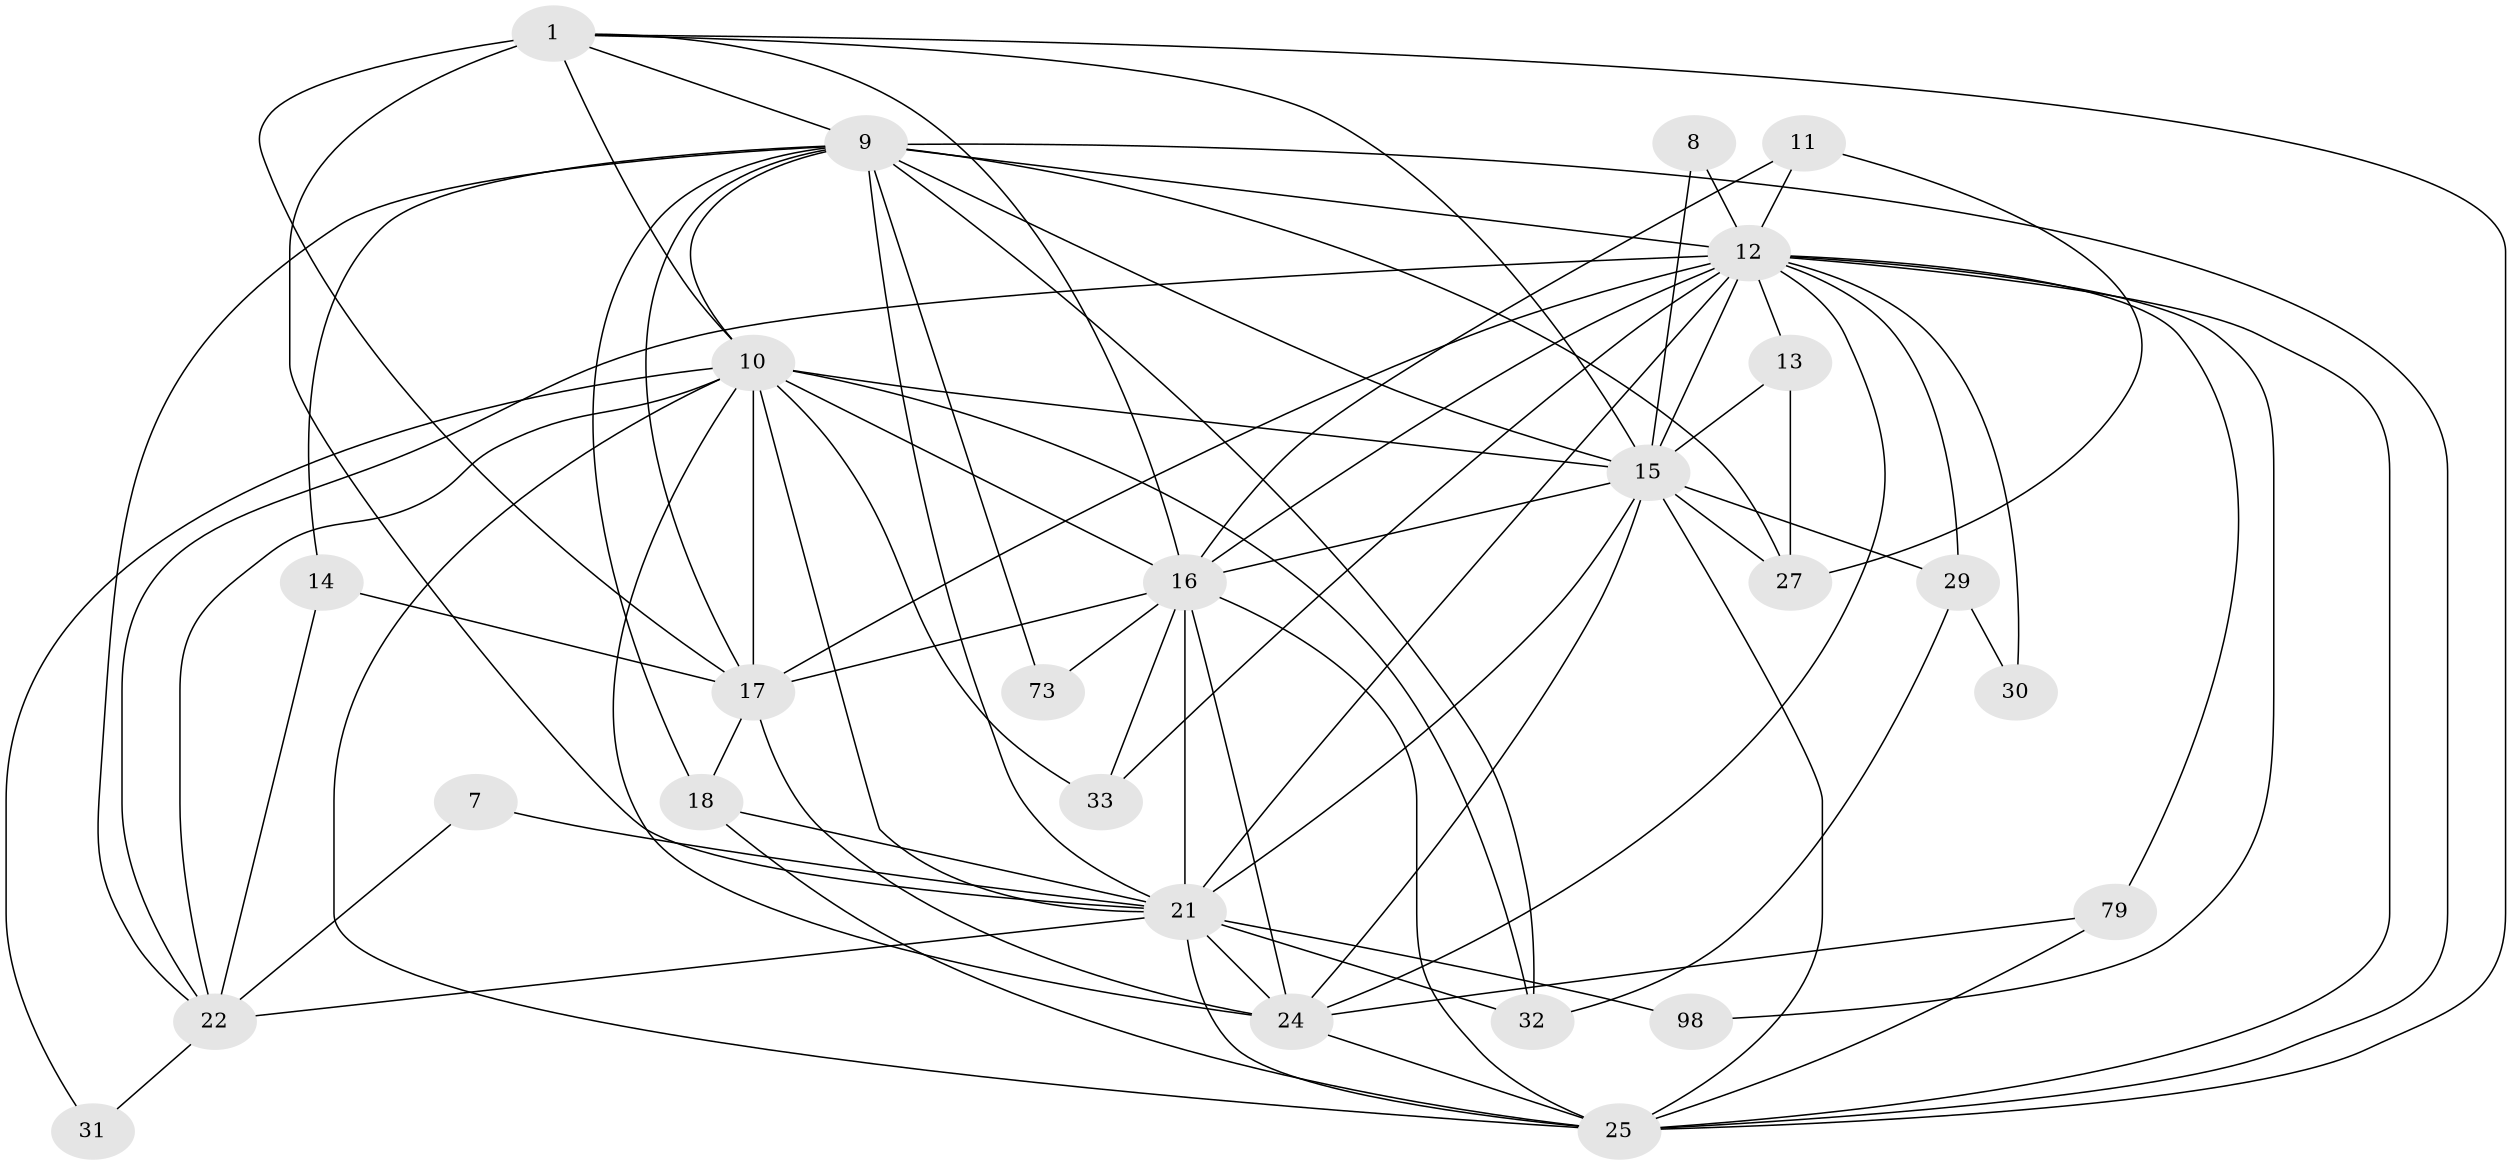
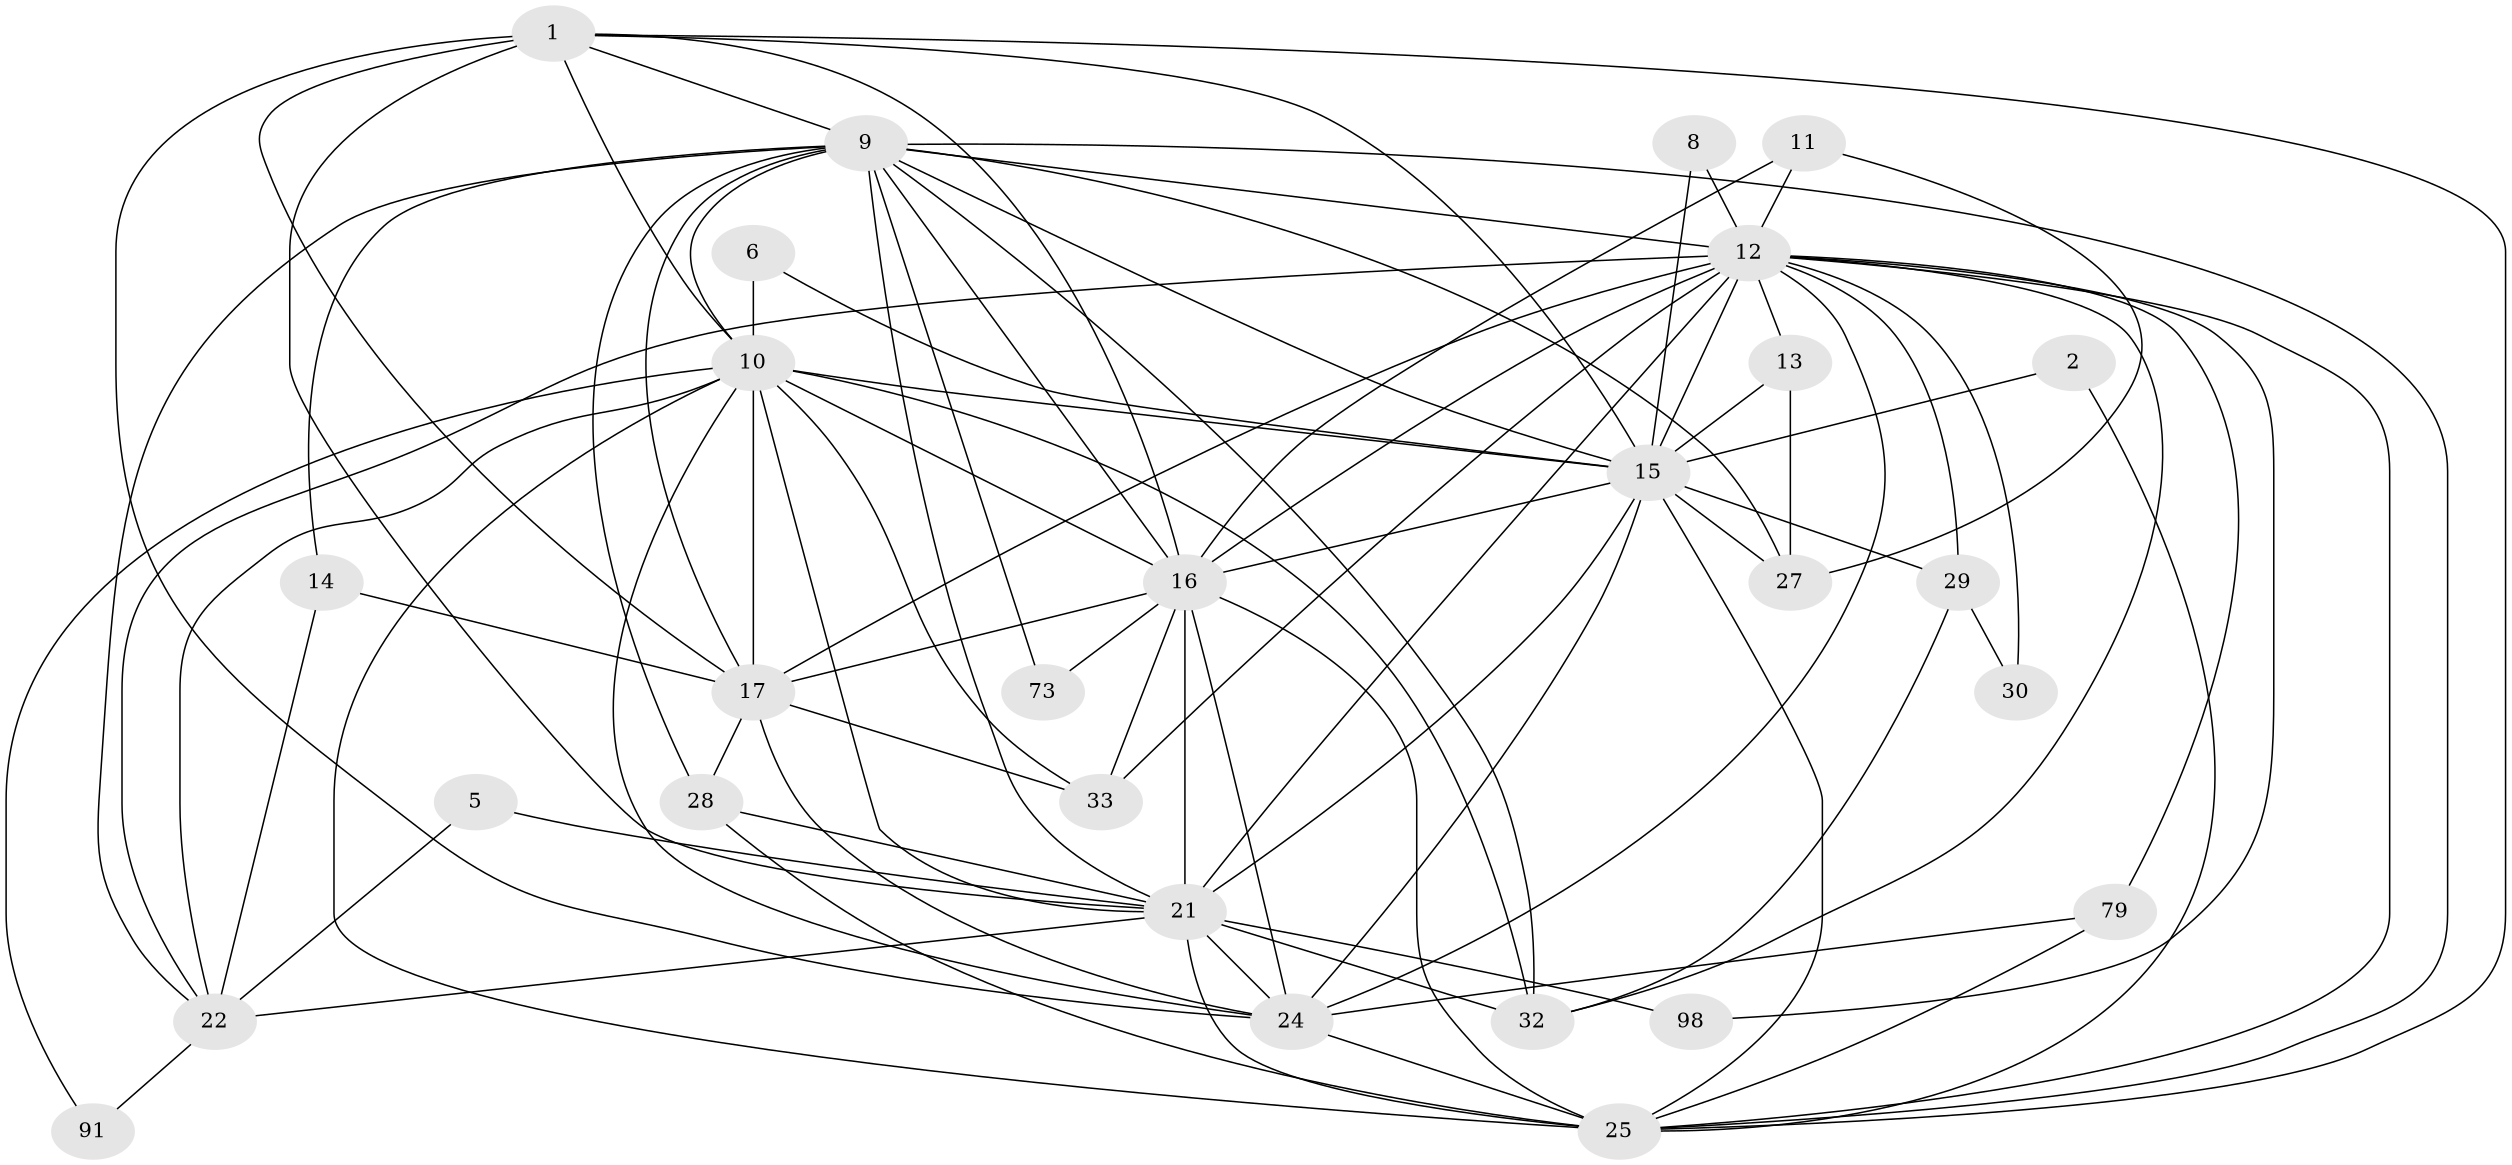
node "6": added
edge "9" -- "16": added
node "2": added
edge "12" -- "32": added
edge "1" -- "24": added
edge "17" -- "33": added
node "7": label "7" -> "5"
node "18": label "18" -> "28"
node "31": label "31" -> "91"
